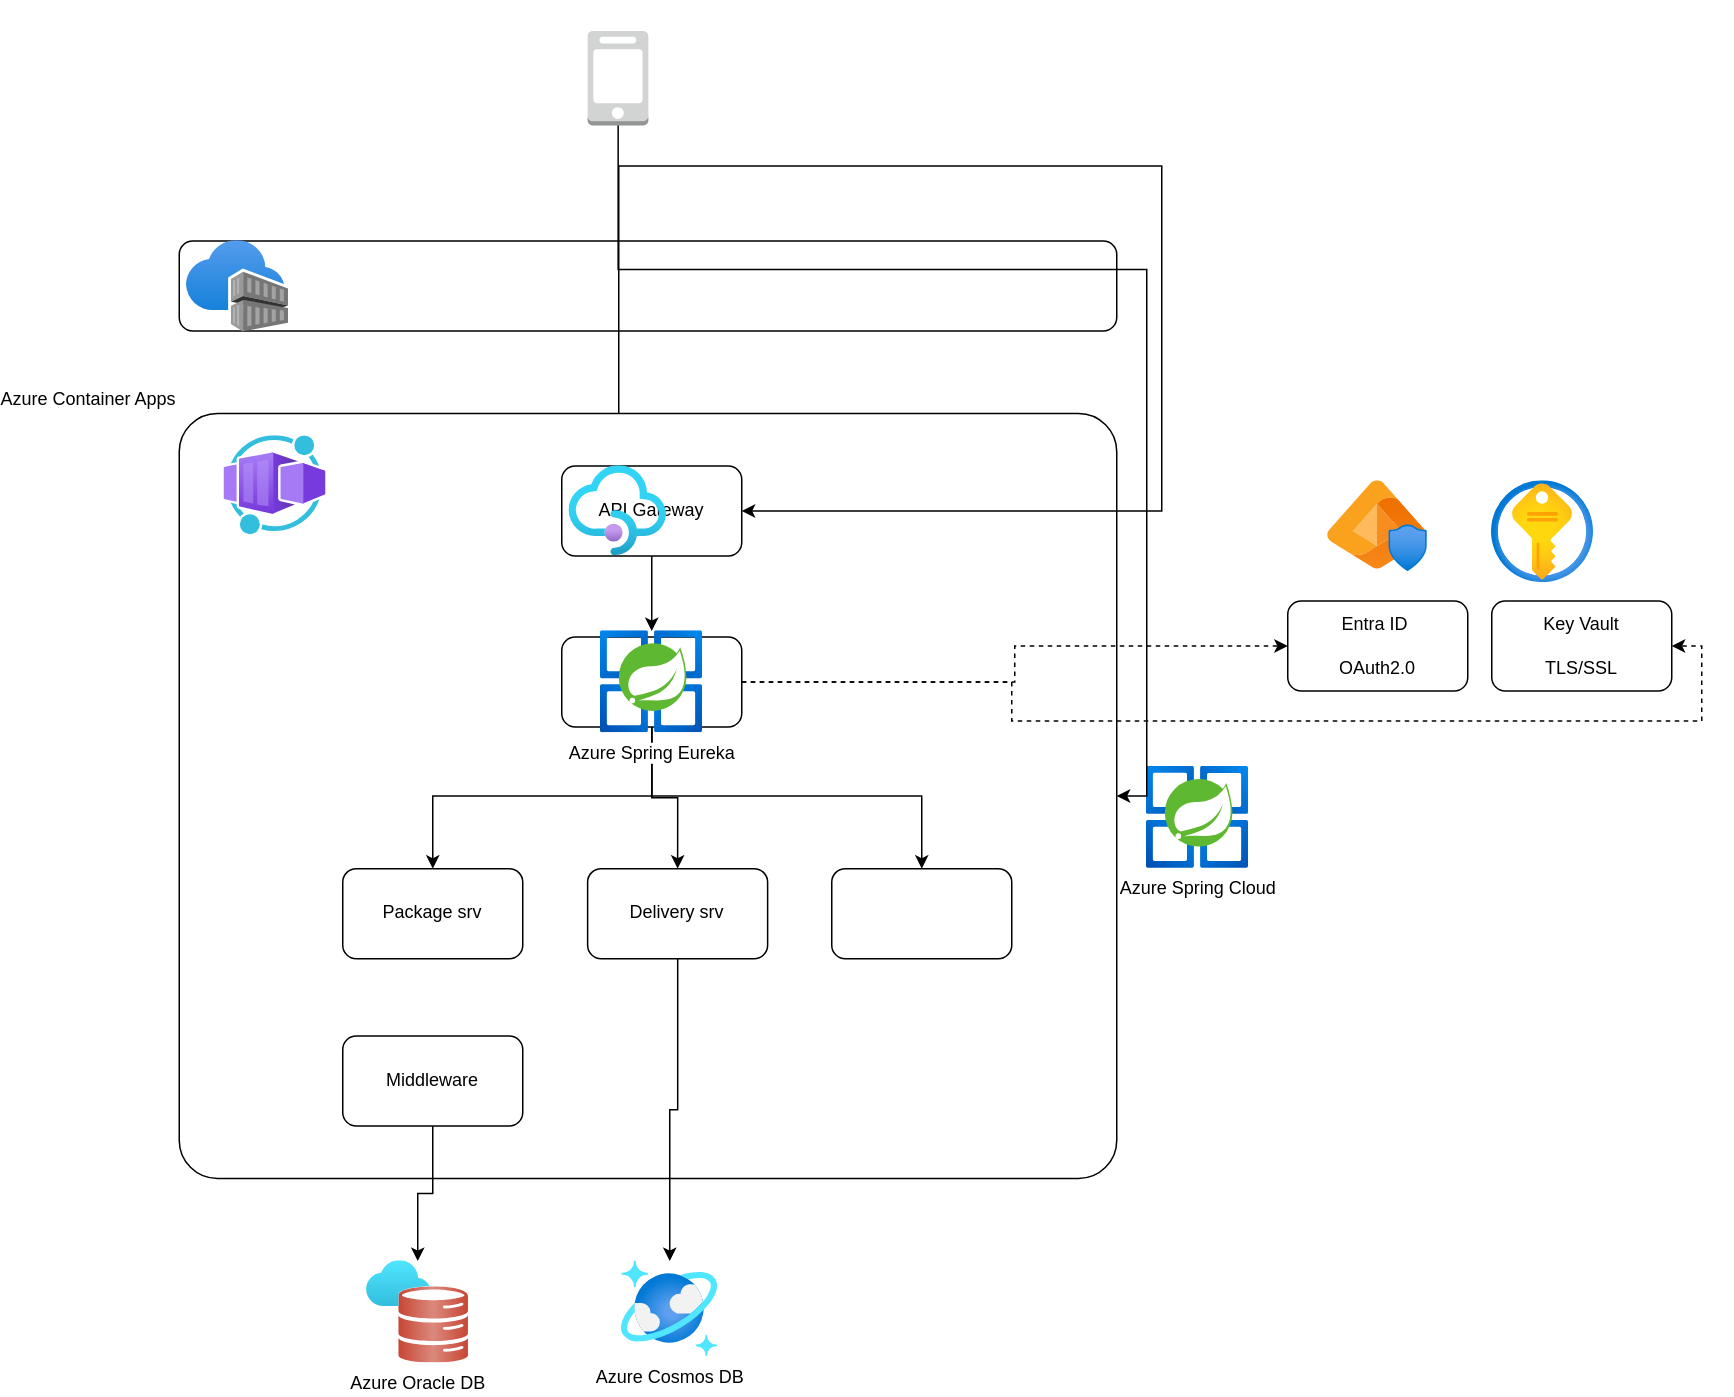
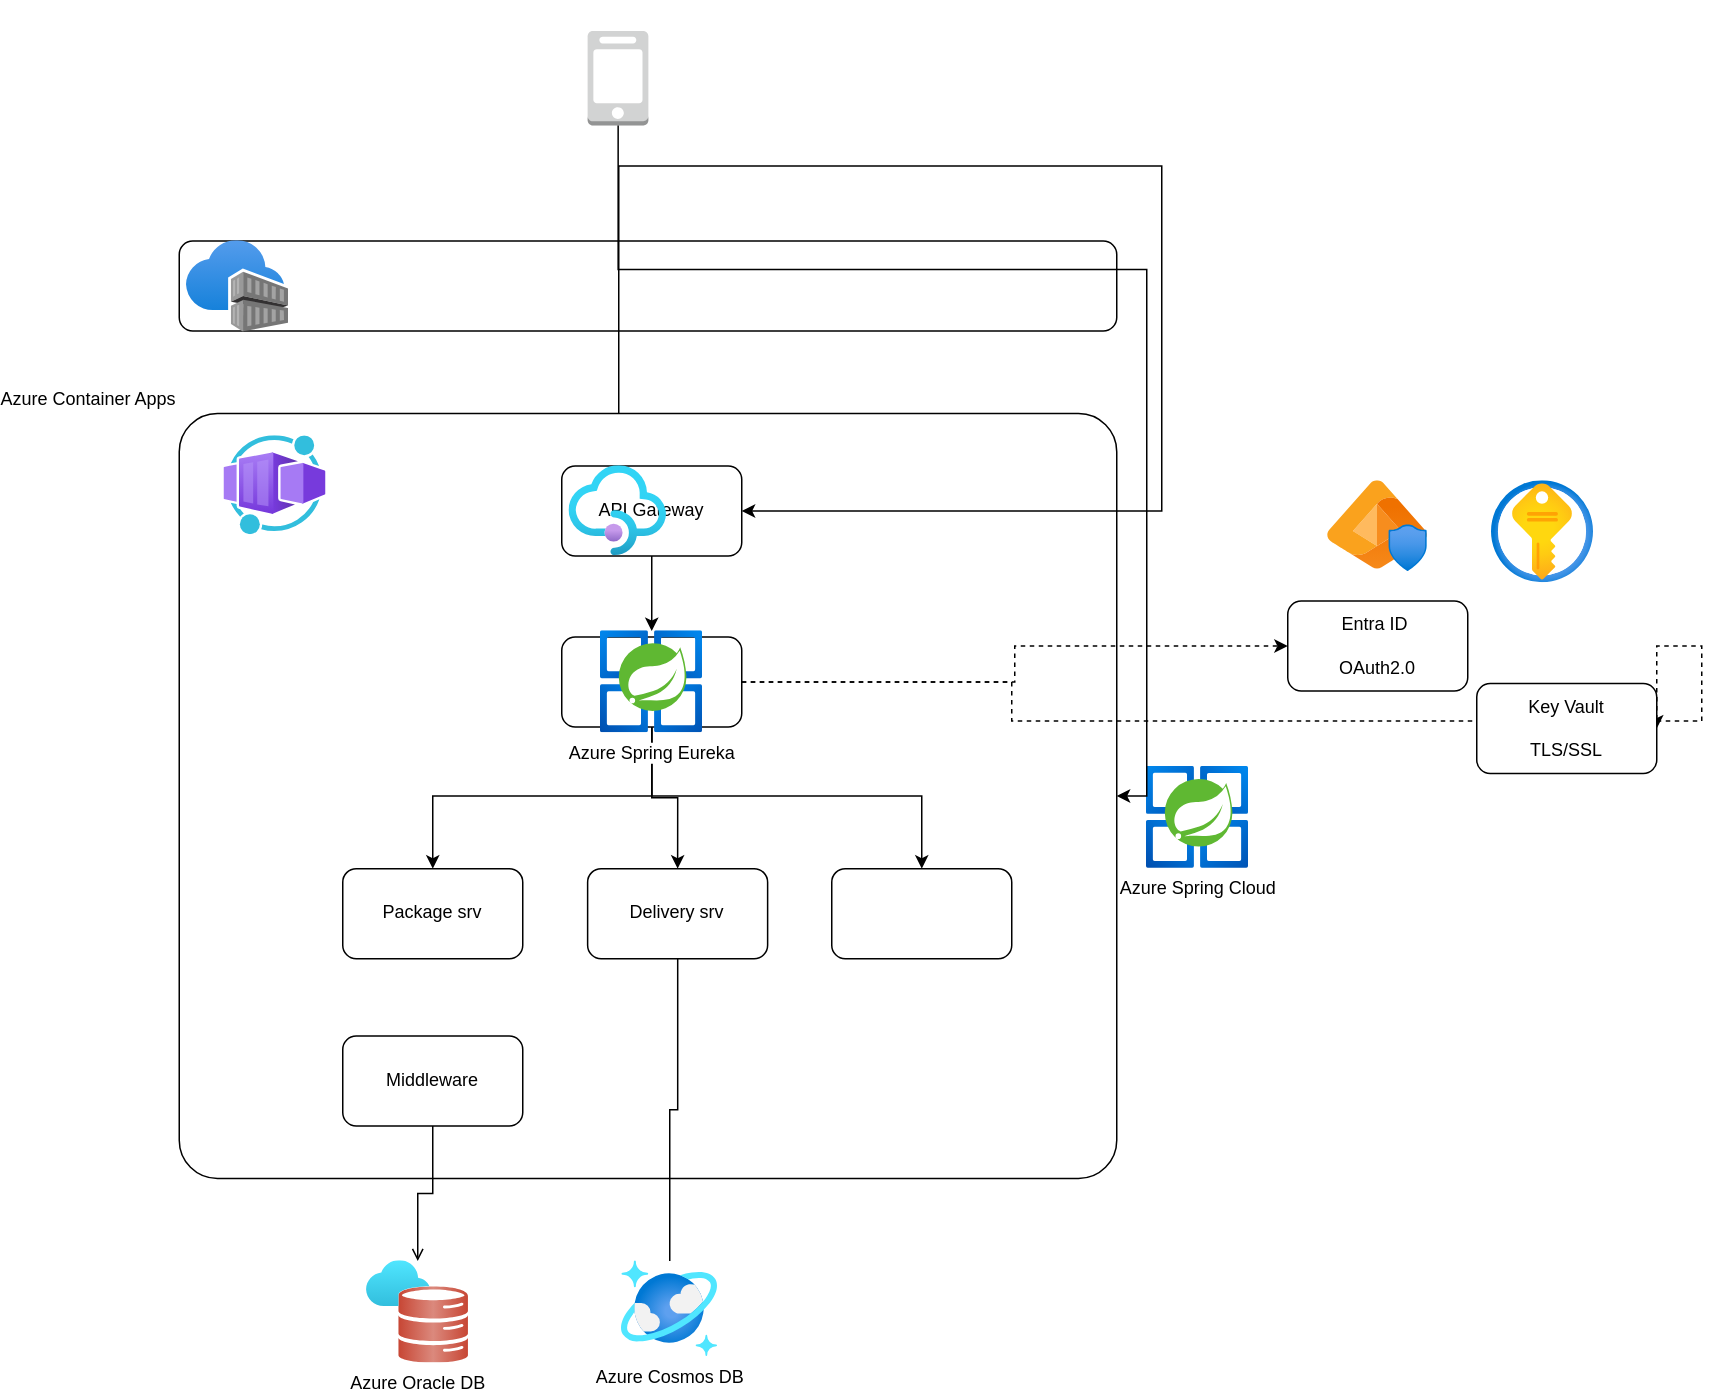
node "Key Vault TLS/SSL": moved (1582, 646) -> (1567, 728)
edge "Middleware" -> "Azure Oracle DB": arrowhead classic -> open
edge "Delivery srv" -> "Azure Cosmos DB": arrowhead classic -> none
